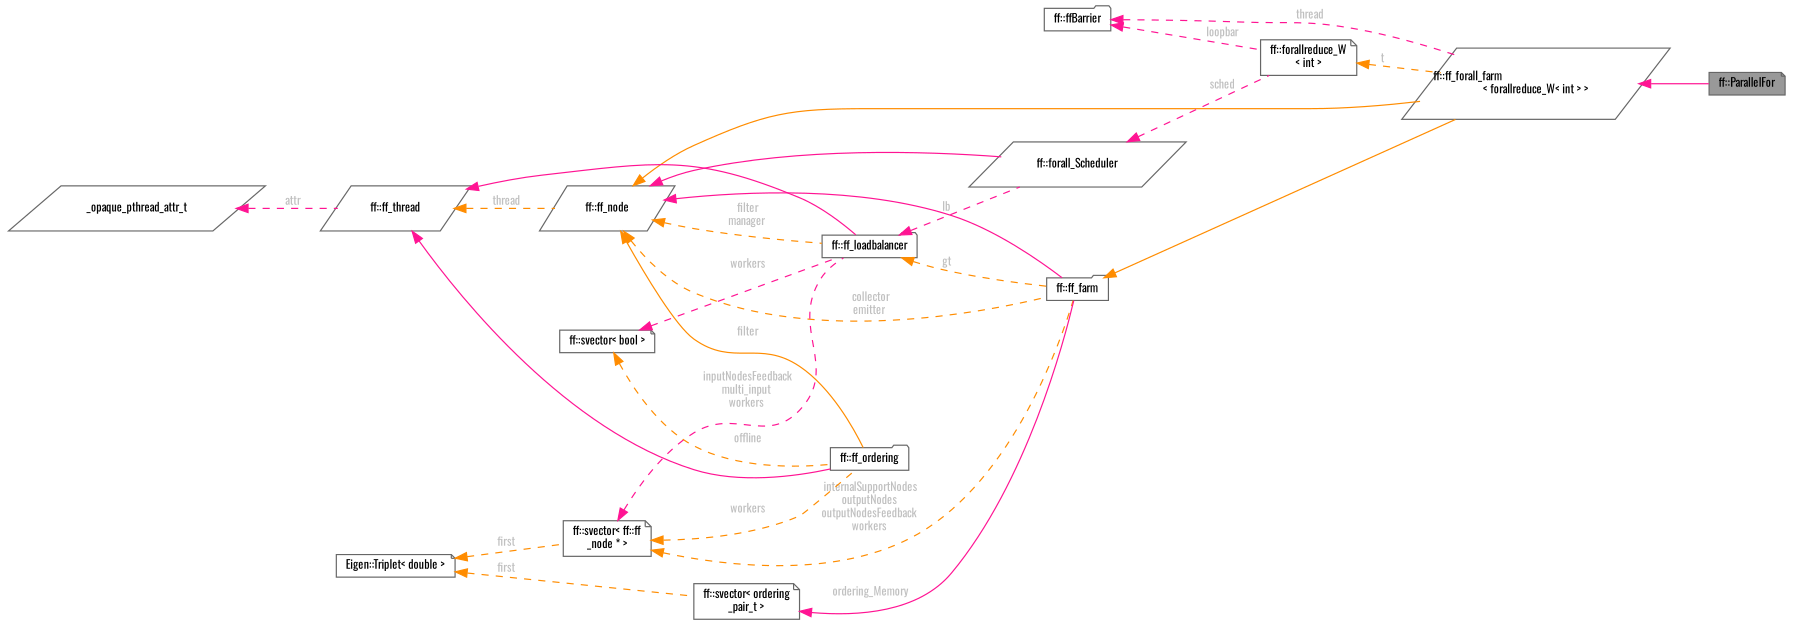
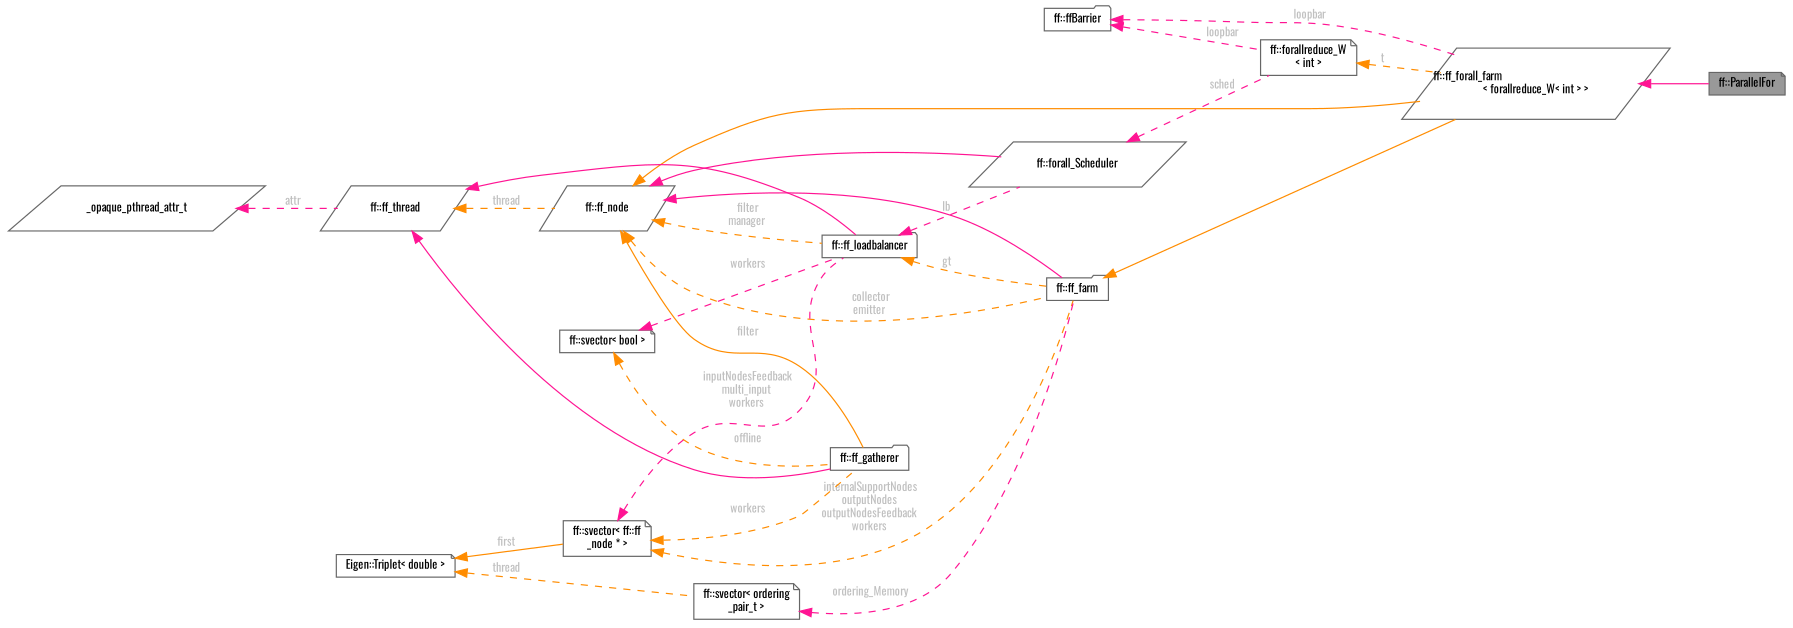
edge "ff::ff_forall_farm < forallreduce_W< int > >" -> "ff::ffBarrier": label " thread" -> " loopbar"
node "ff::ff_ordering": label "ff::ff_ordering" -> "ff::ff_gatherer"
edge "ff::ff_farm" -> "ff::svector< ordering _pair_t >": style solid -> dashed
edge "ff::svector< ff::ff _node * >" -> "Eigen::Triplet< double >": style dashed -> solid
edge "ff::svector< ordering _pair_t >" -> "Eigen::Triplet< double >": label " first" -> " thread"
